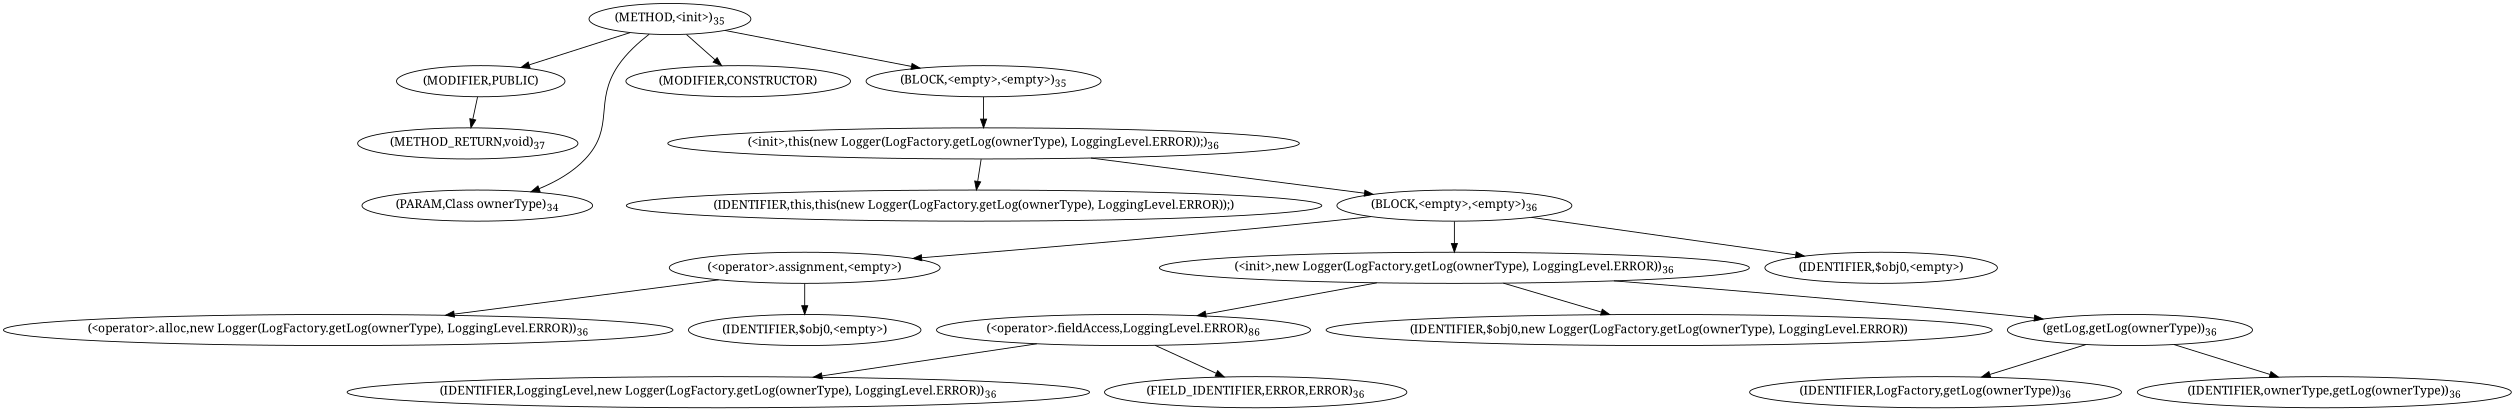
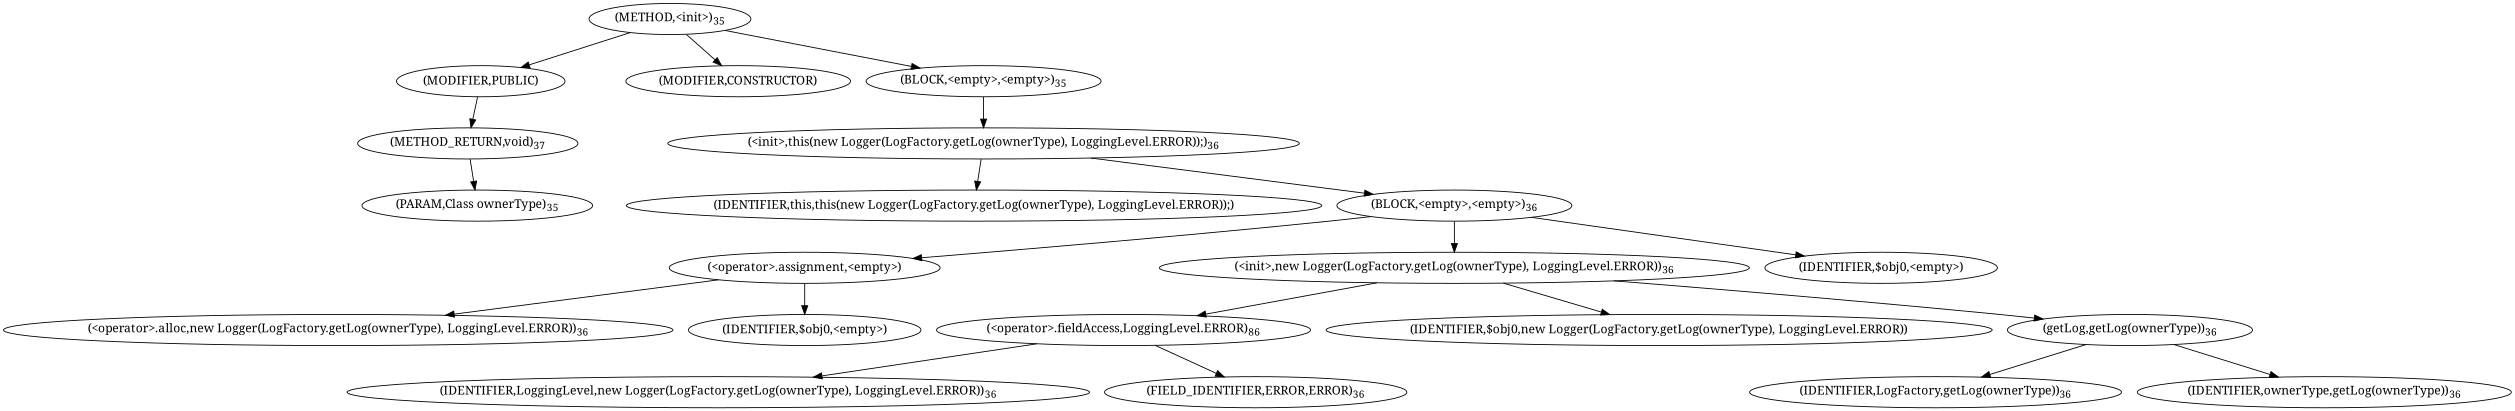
edge "(METHOD,<init>)" -> "(PARAM,Class ownerType)": now "(METHOD_RETURN,void)" -> "(PARAM,Class ownerType)"
node "(PARAM,Class ownerType)": text "34" -> "35"
